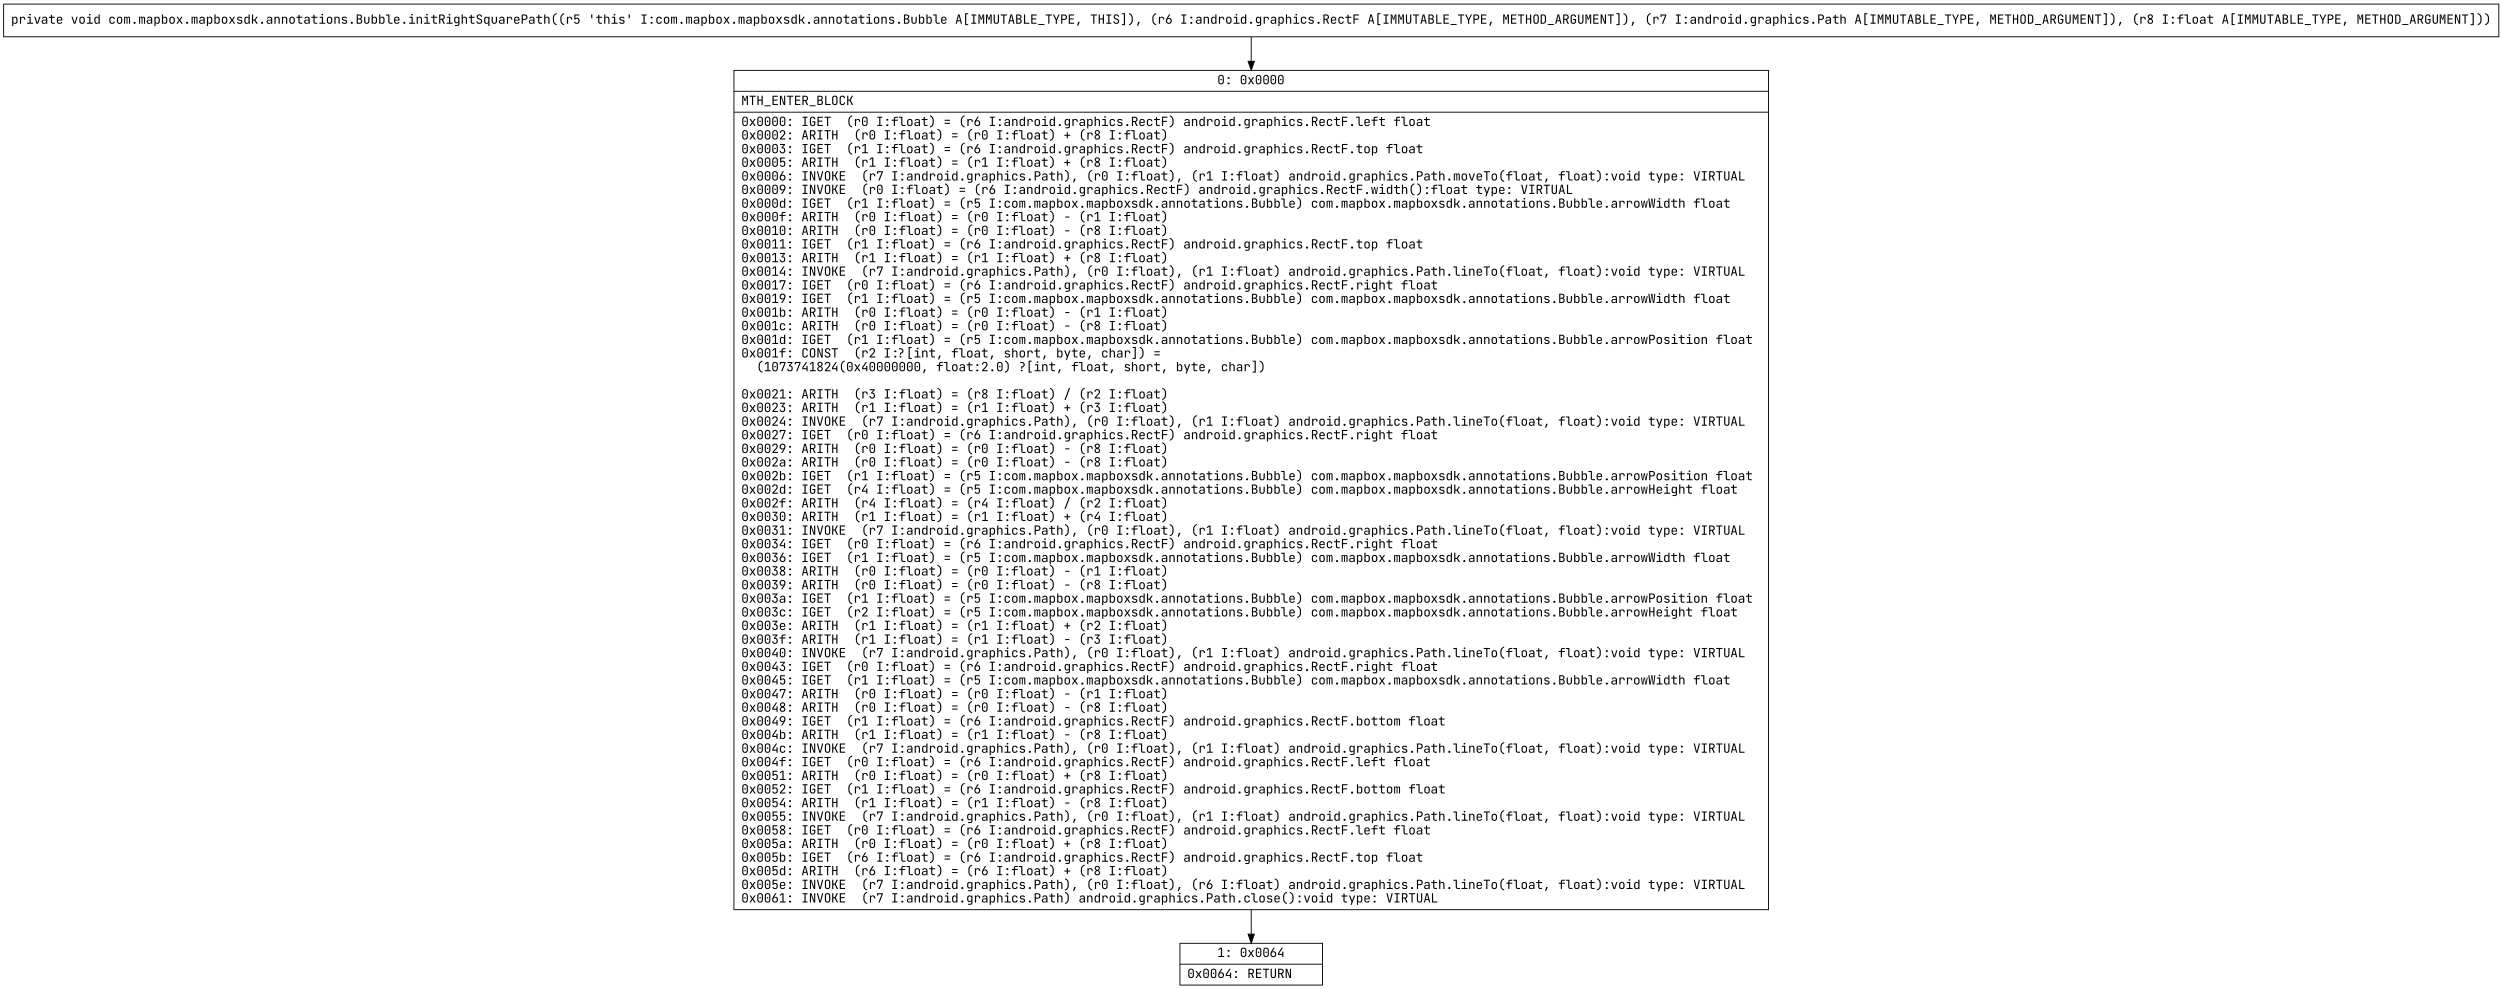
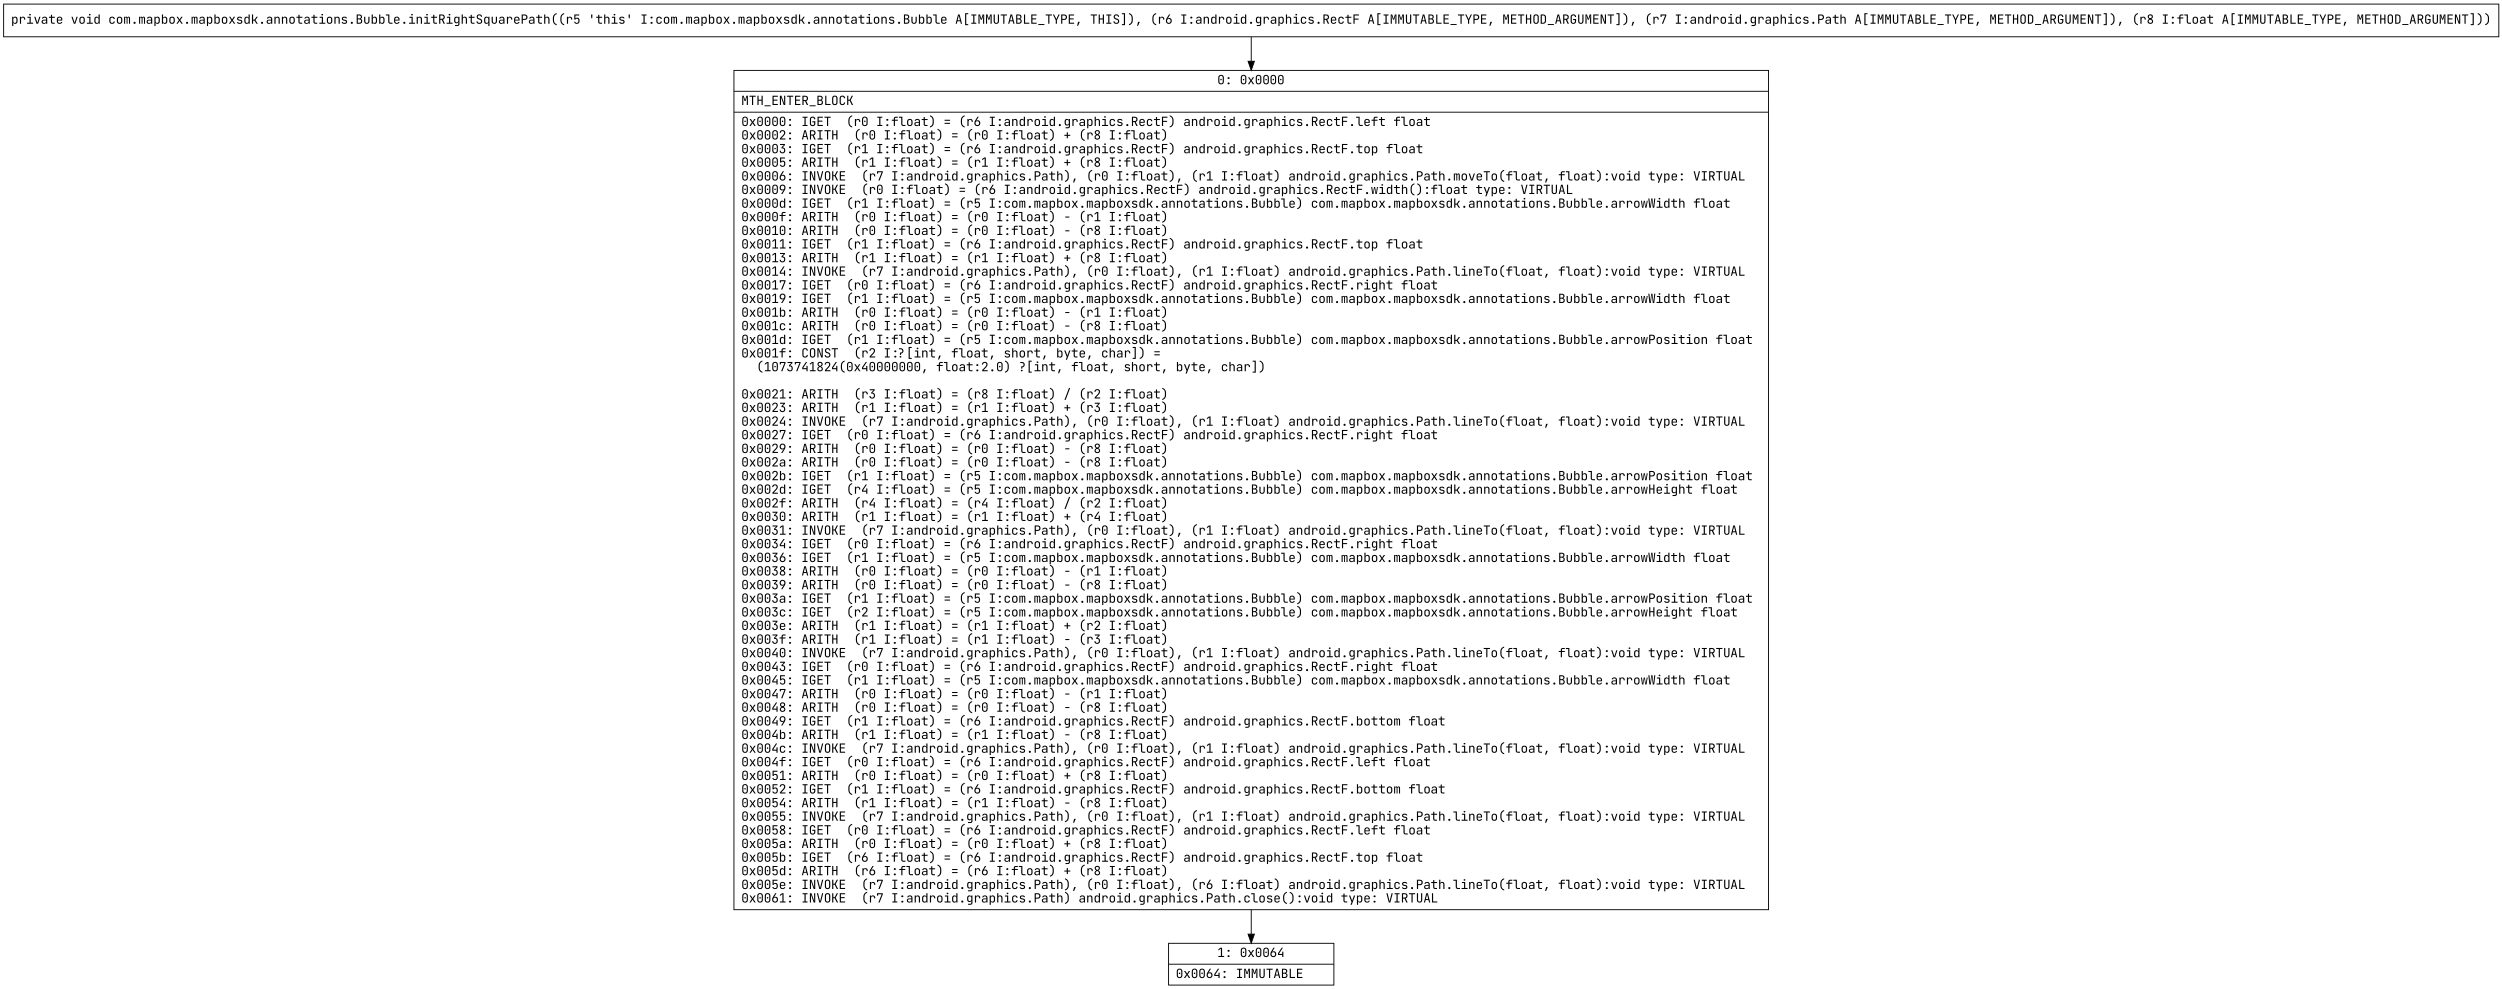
node "1: 0x0064": text "0x0064: RETURN" -> "0x0064: IMMUTABLE"
